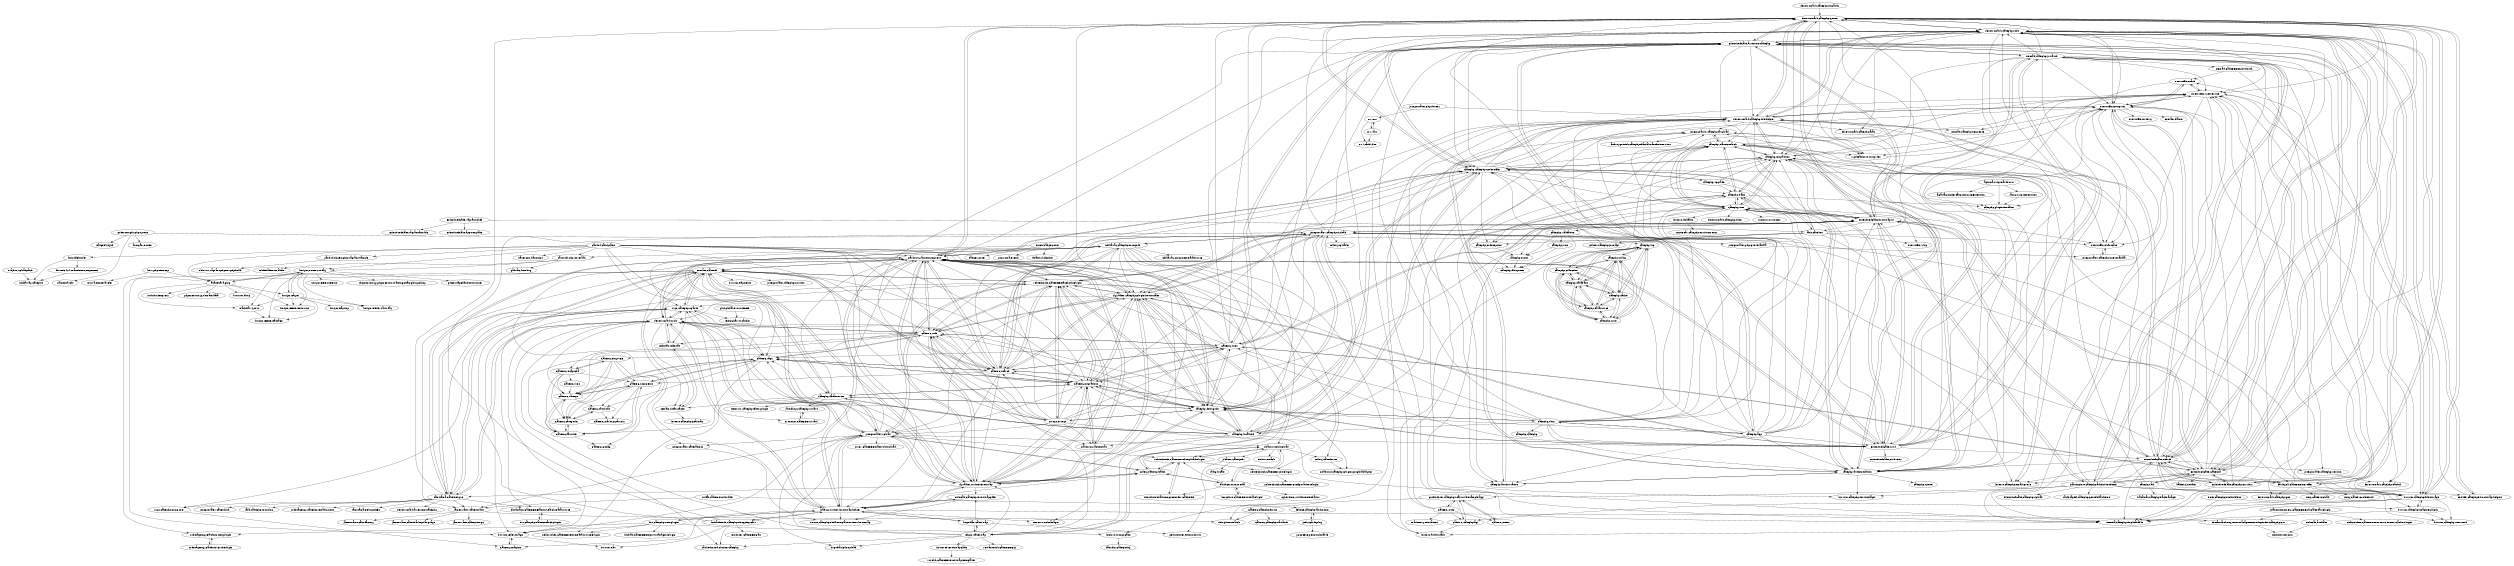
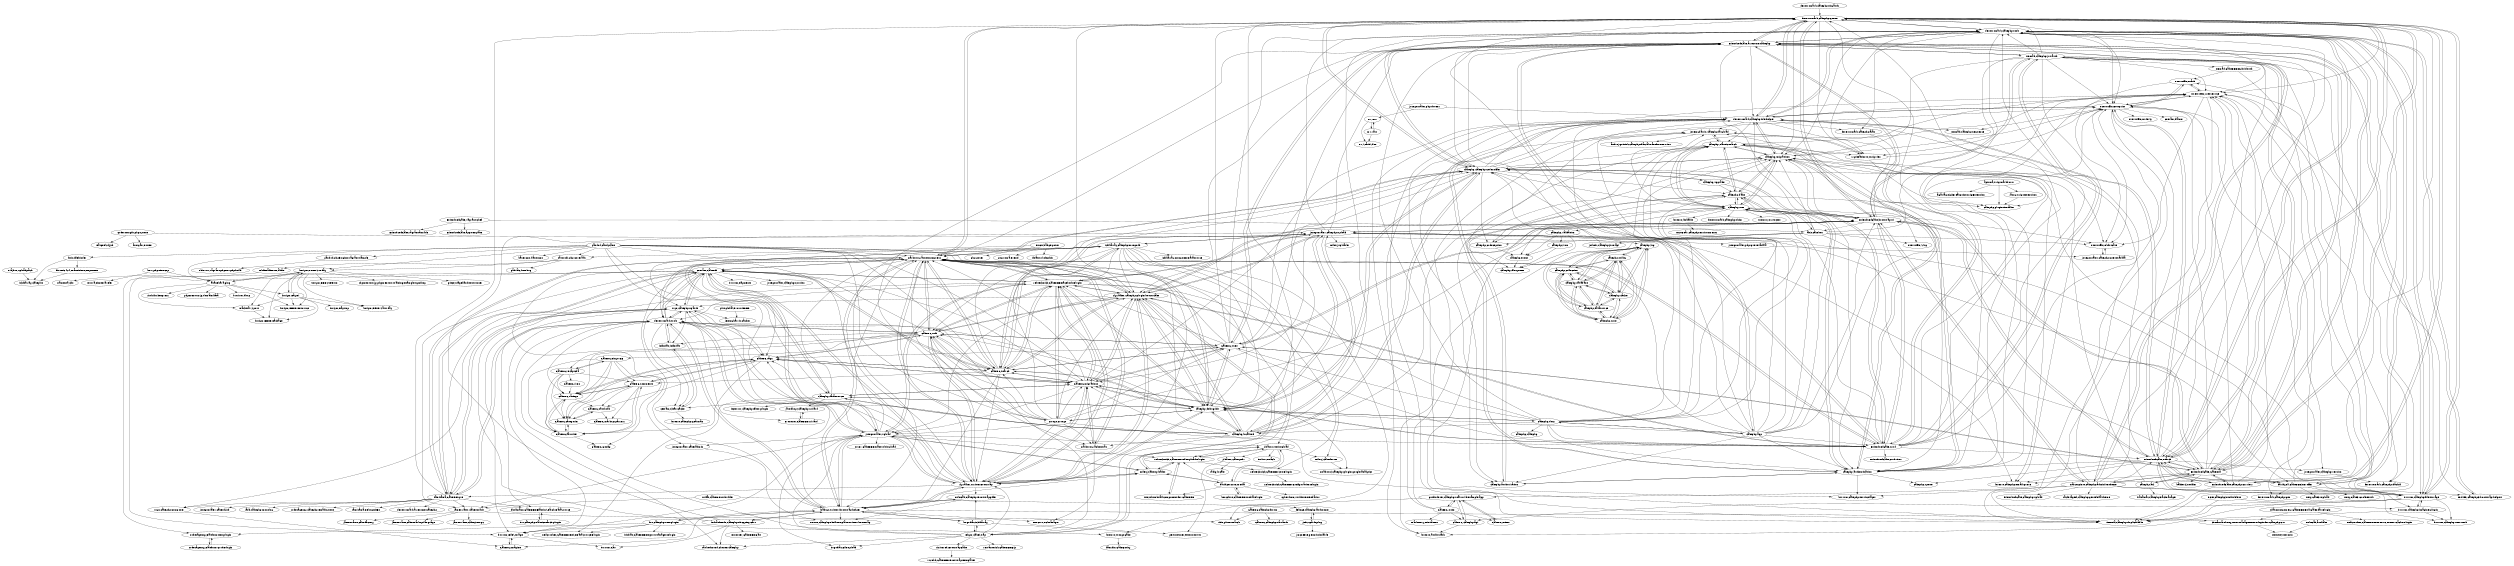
node "badges/poser": label "badges/poser" -> "php/poser"
edge "CoderKungfu/php-queue" -> "nramenta/clio": now "kohkimakimoto/altax" -> "nramenta/clio"
edge "FriendsOfCake/search" -> "riesenia/cakephp-duplicatable": now "FriendsOfCake/search" -> "cakephp/queue"
node "hugodias/cakeStrap": label "hugodias/cakeStrap" -> "hugodias/ichikaway"
